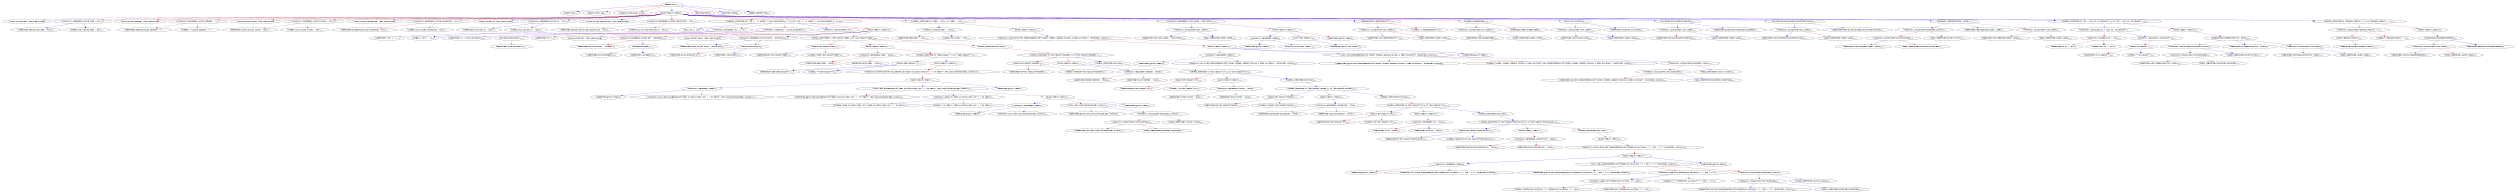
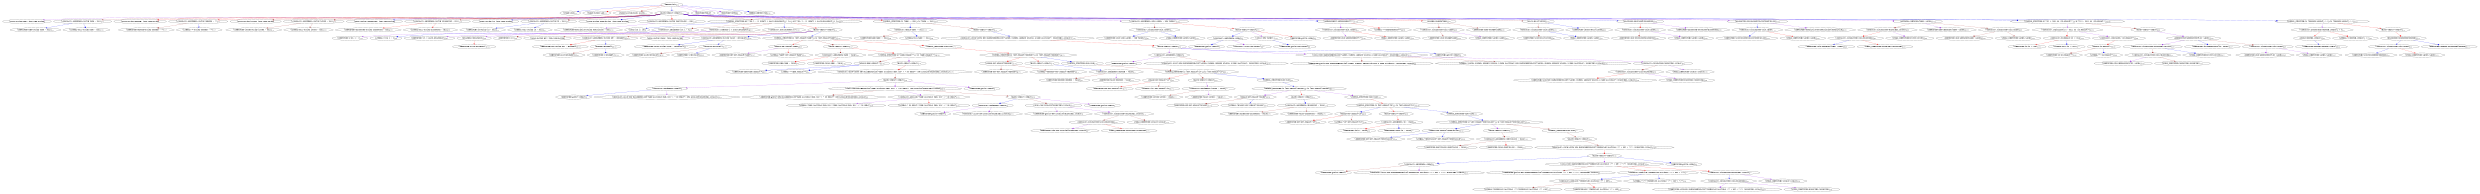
node "(LITERAL,null,String description = null)": removed
